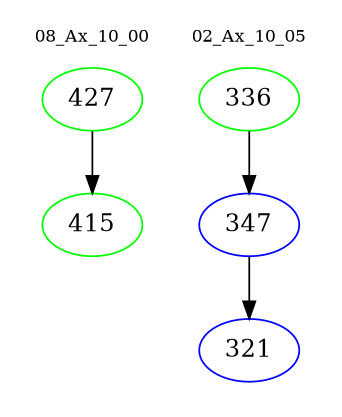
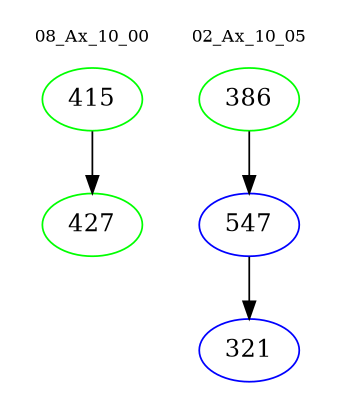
node "336": label "336" -> "386"
edge "427" -> "415": reversed
node "347": label "347" -> "547"
